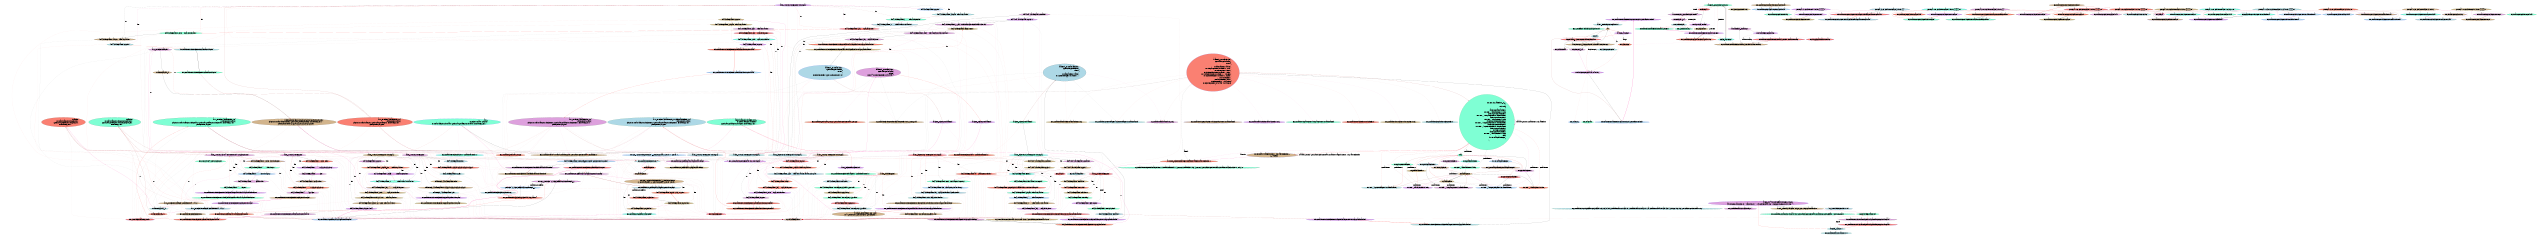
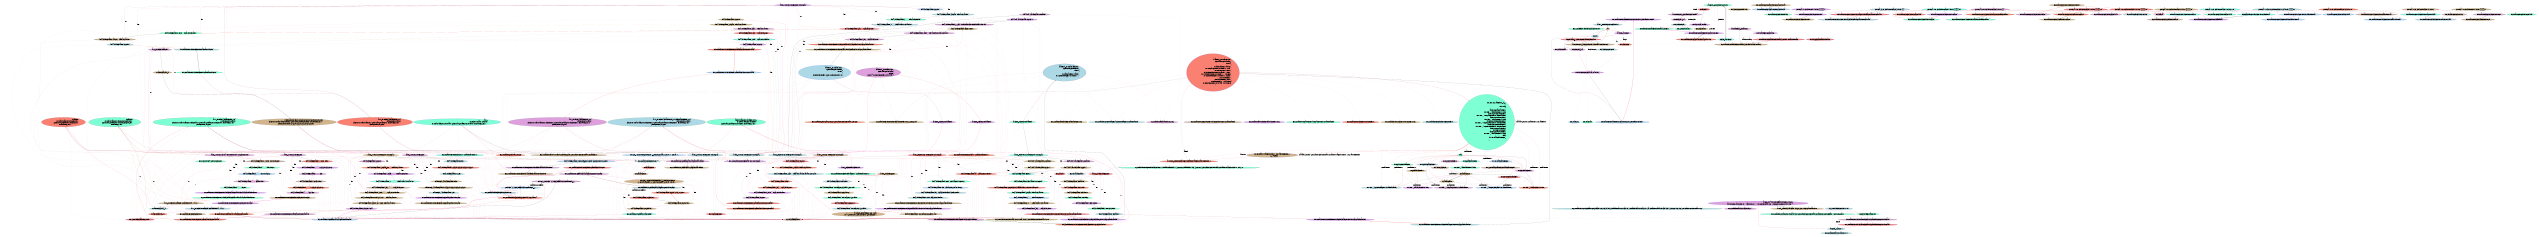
edge "var lines = errorsText.ToNotEmptyLines()" -> "lines[4].ShouldBeEquivalentTo(''  ERR s, sequence'')": label "expected" -> "lines"
